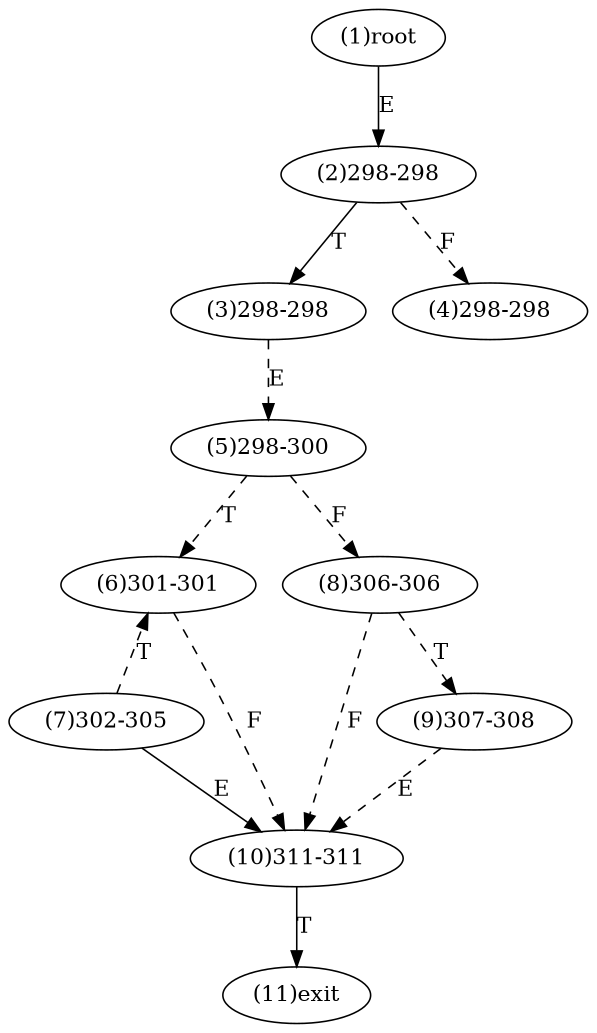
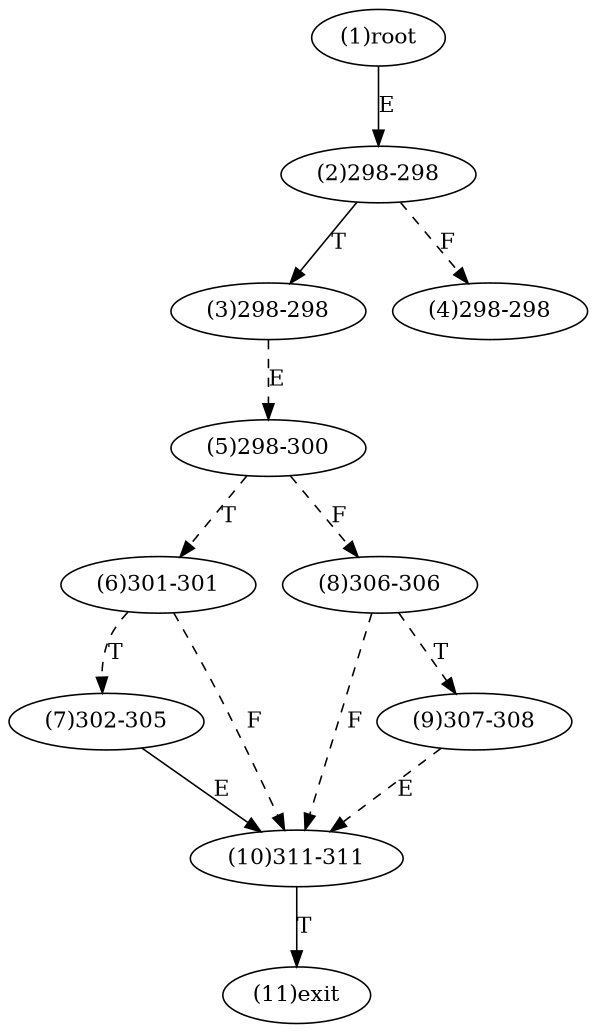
edge "(7)302-305" -> "(6)301-301": reversed
